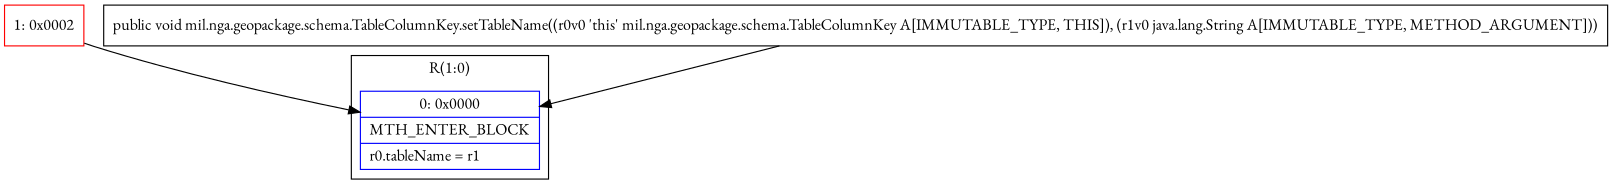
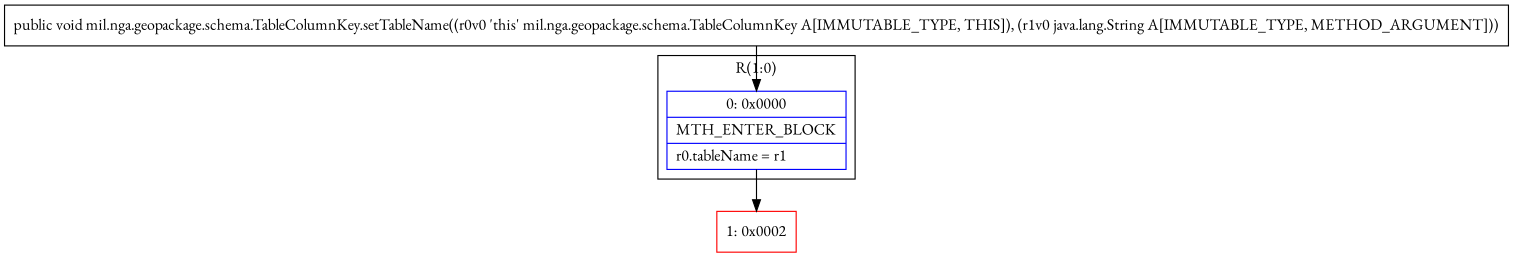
edge "1: 0x0002" -> "0: 0x0000": reversed
